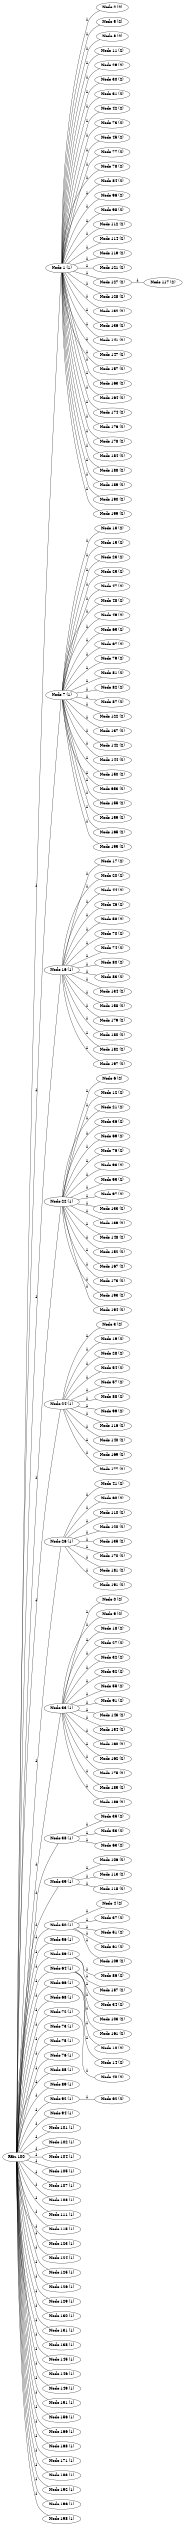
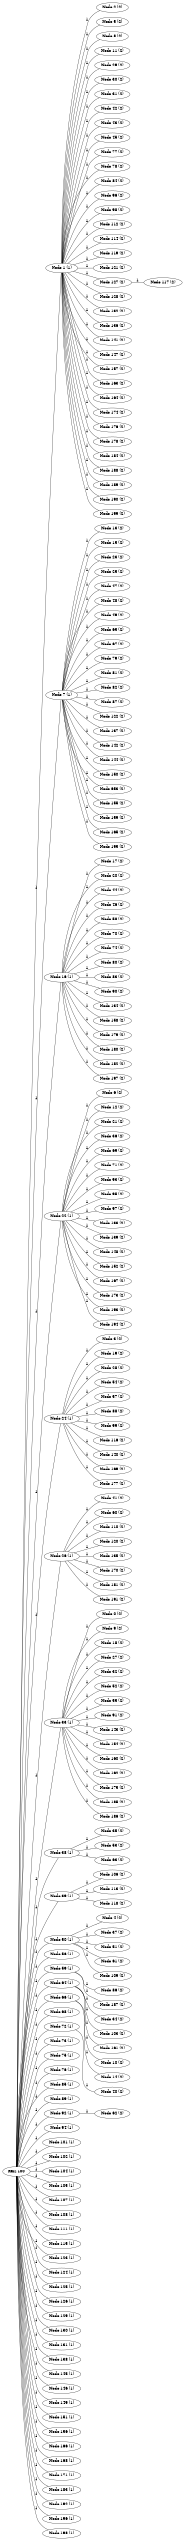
node "Nodo 73 (2)": label "Nodo 73 (2)" -> "Nodo 43 (2)"
node "Nodo 90 (2)": added
node "Nodo 76 (2)": label "Nodo 76 (2)" -> "Nodo 71 (2)"
